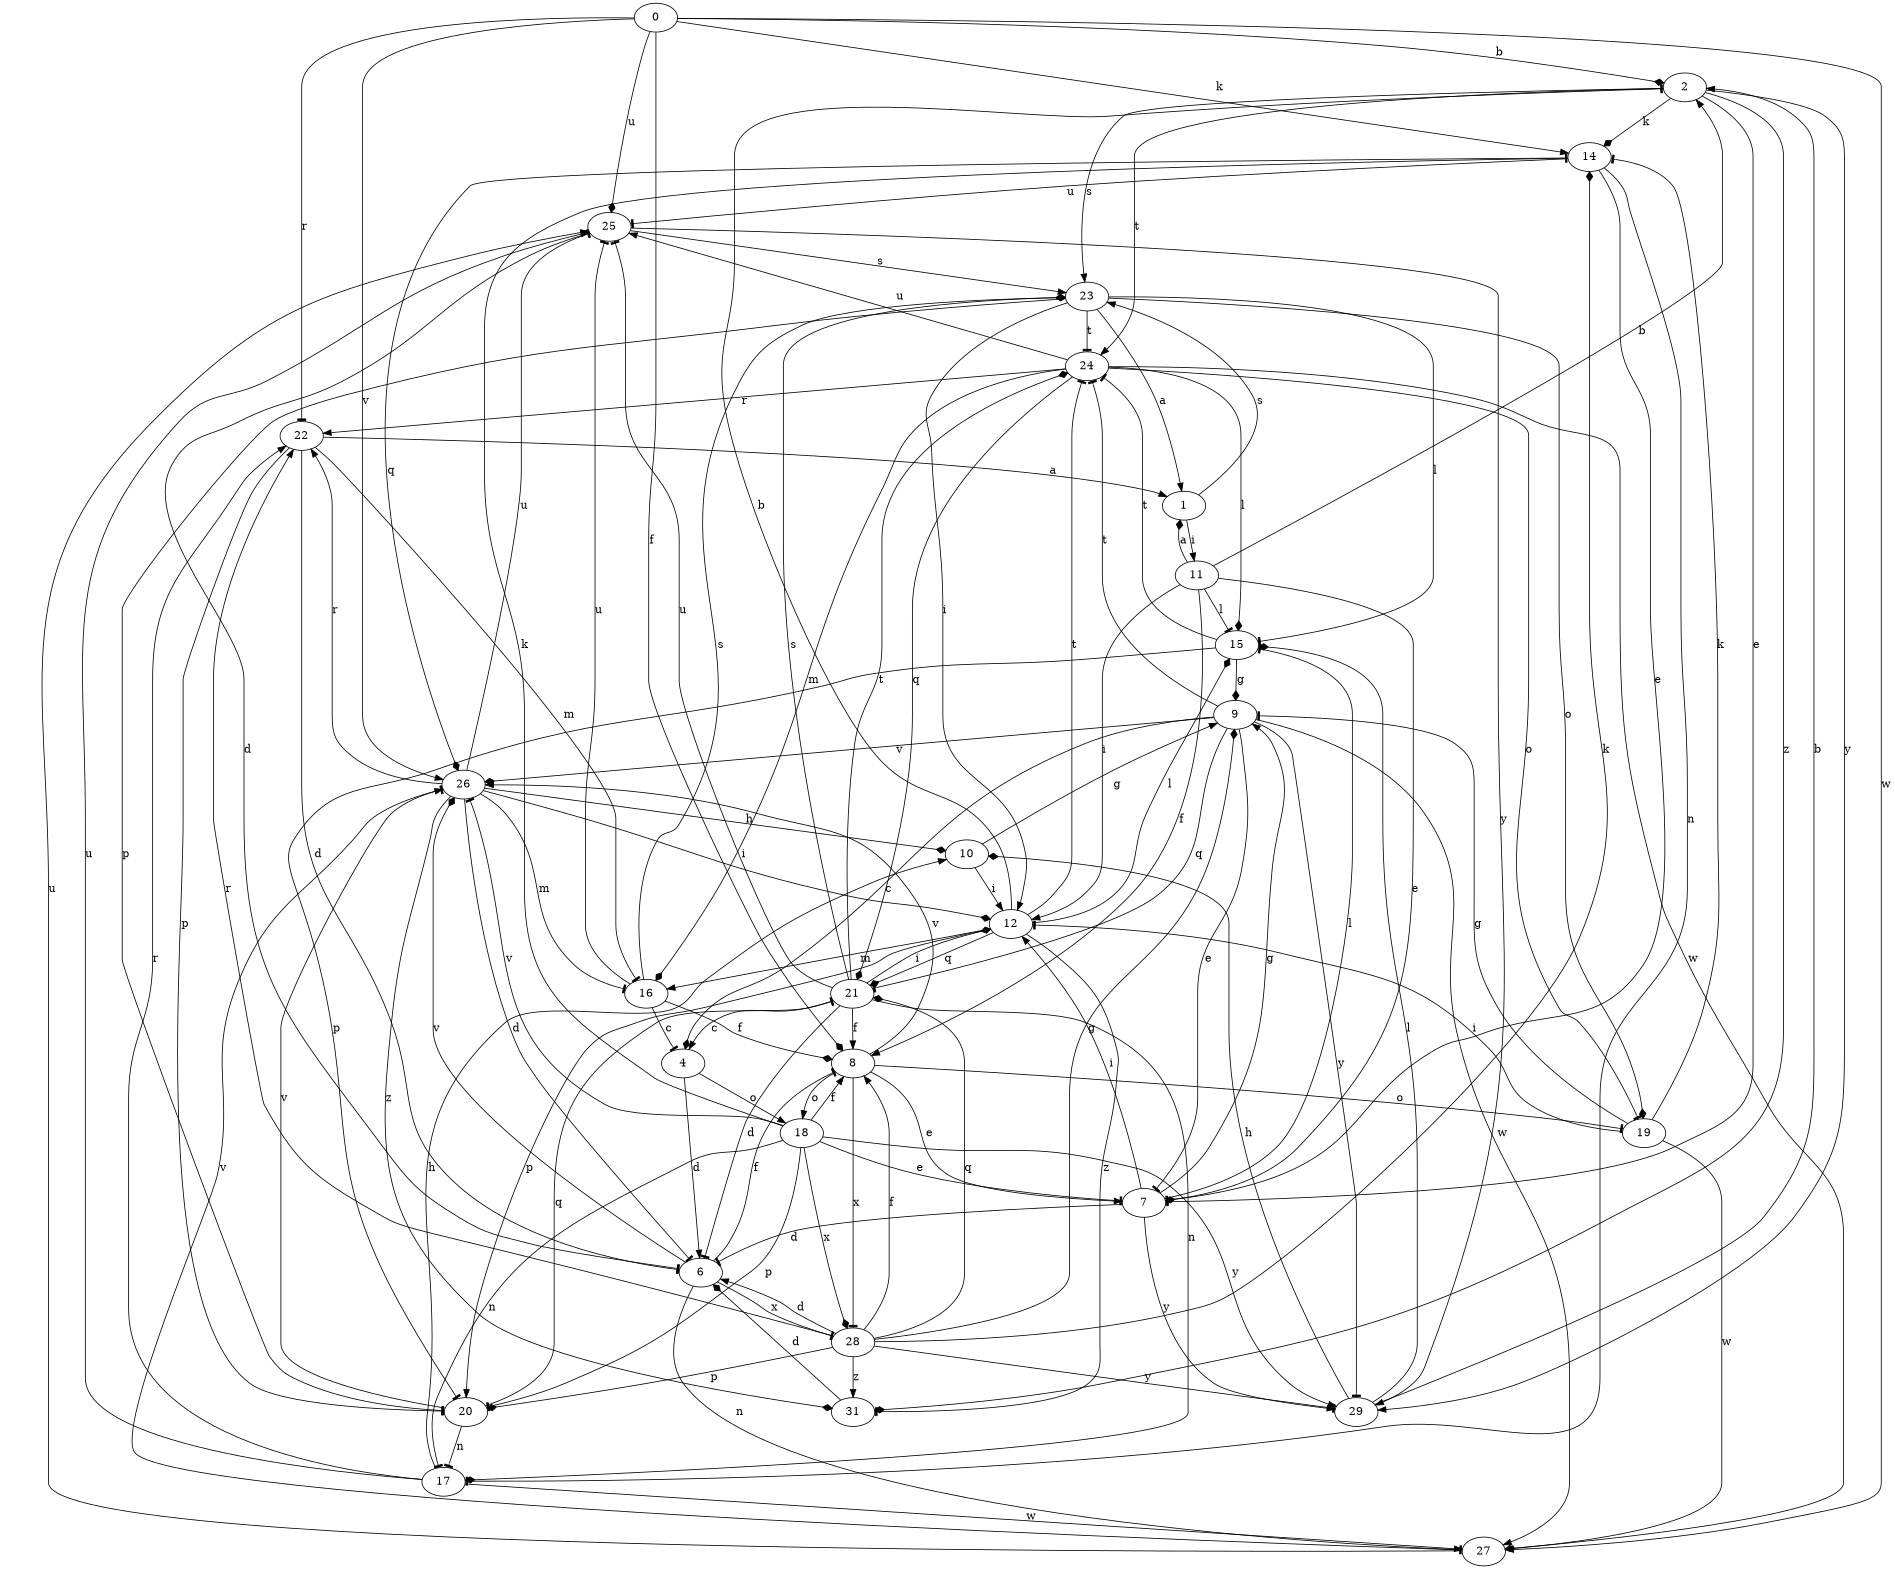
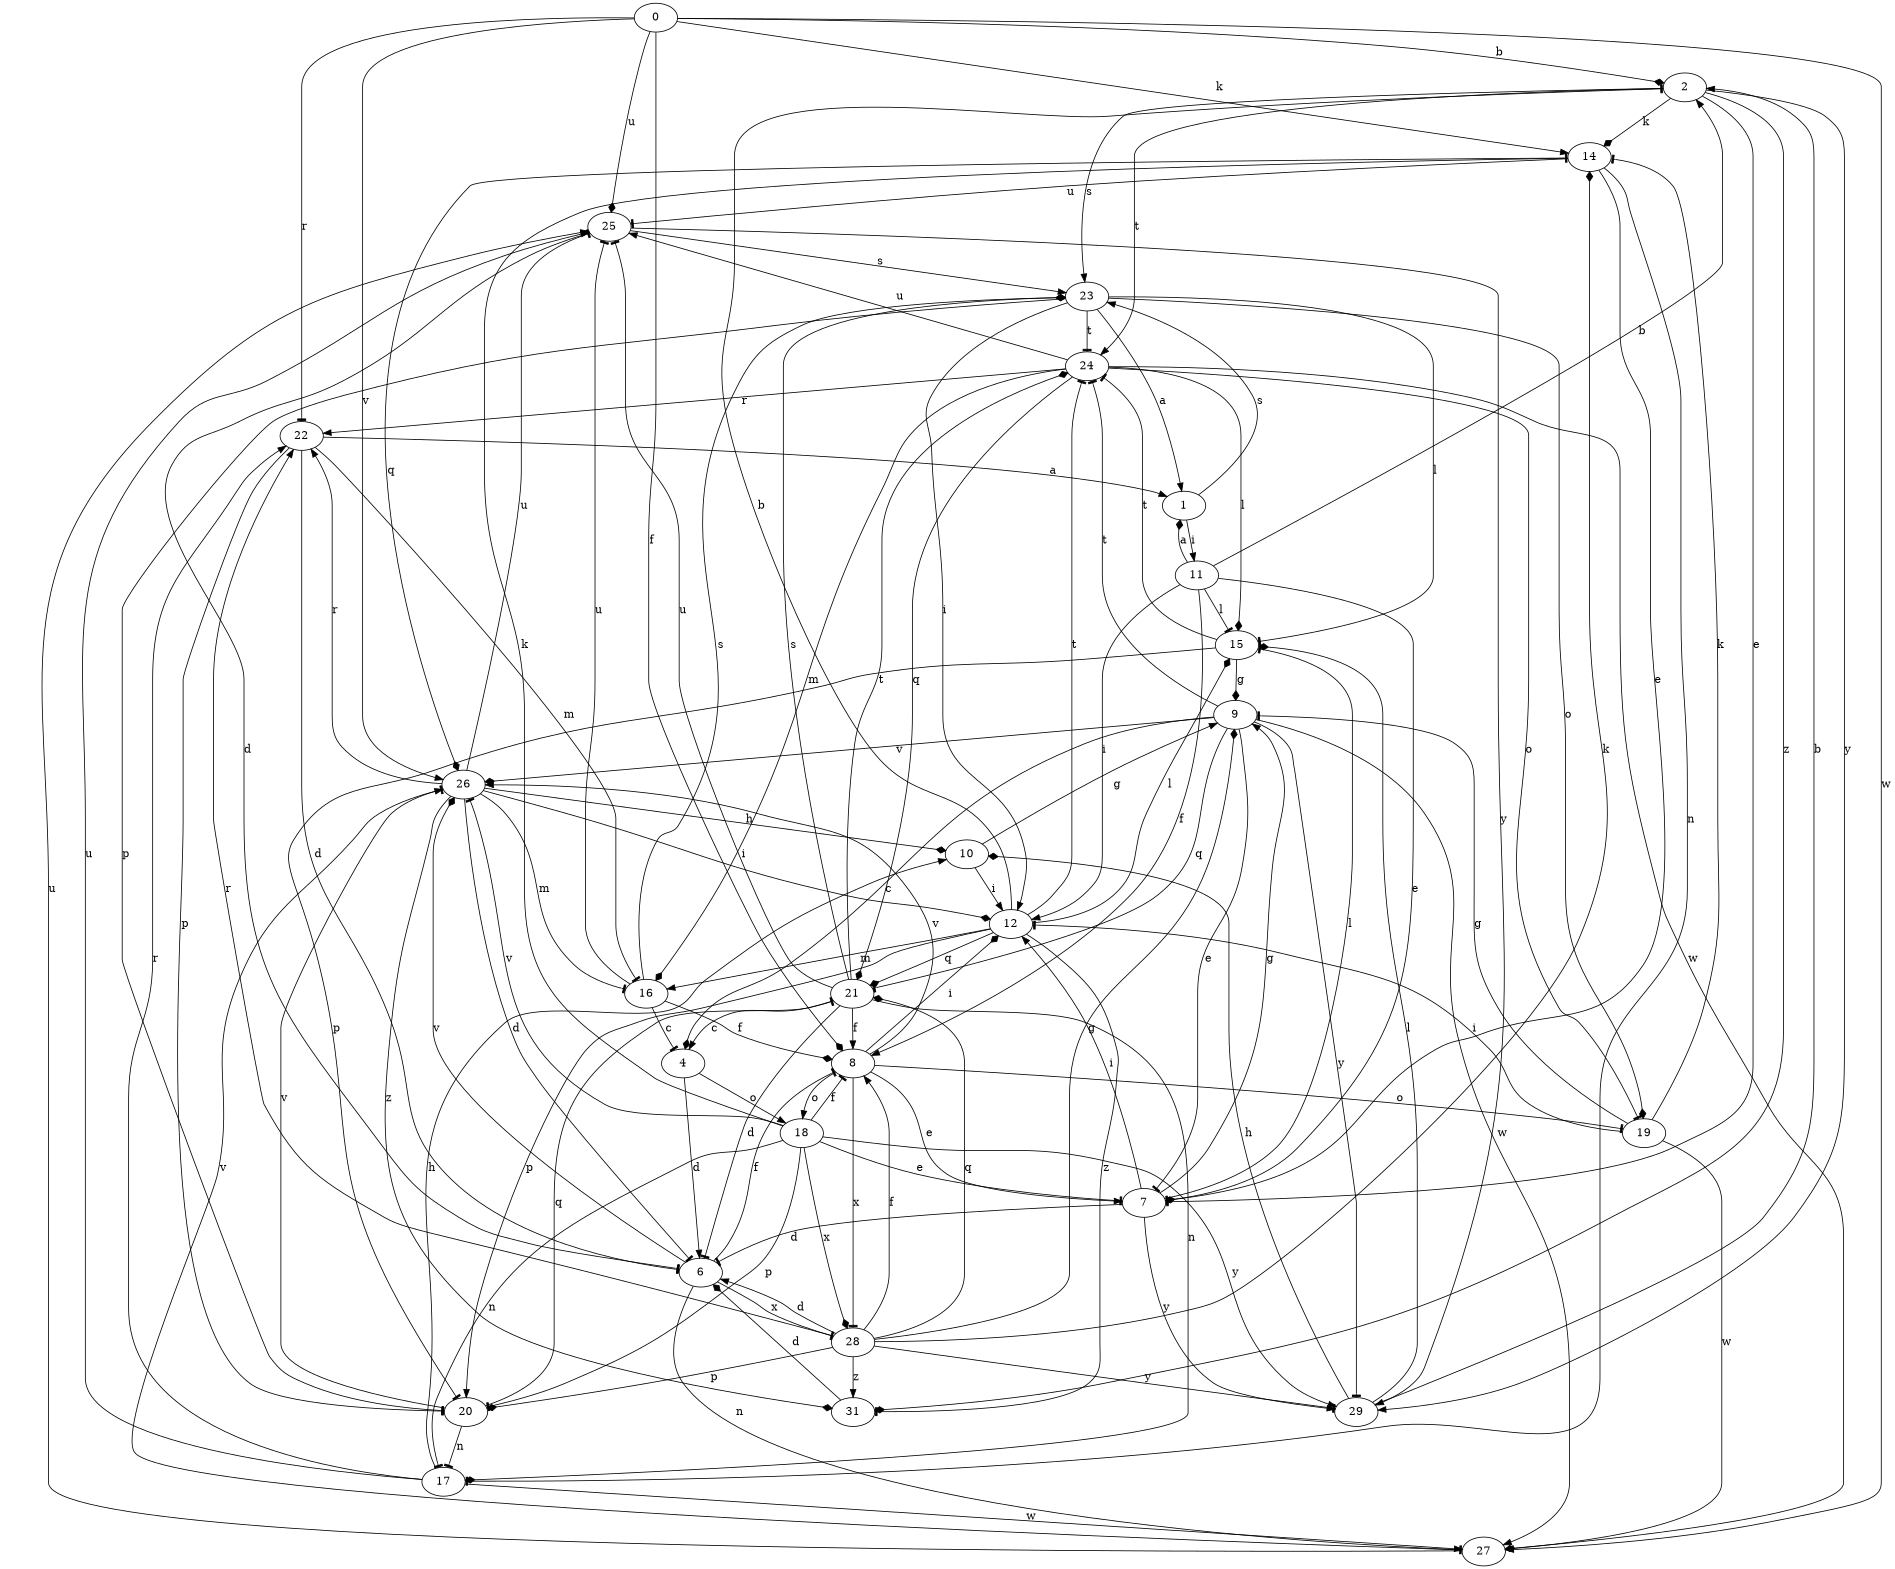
edge "21" -> "12": now "8" -> "12"
edge "18" -> "8": arrowhead normal -> tee
